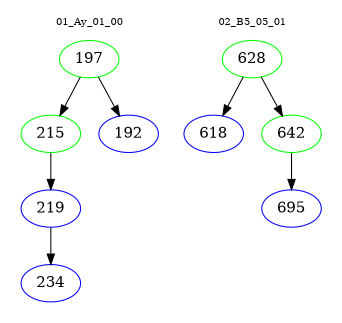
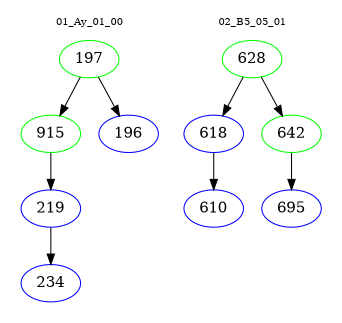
node "215": label "215" -> "915"
node "192": label "192" -> "196"
node "610": added
